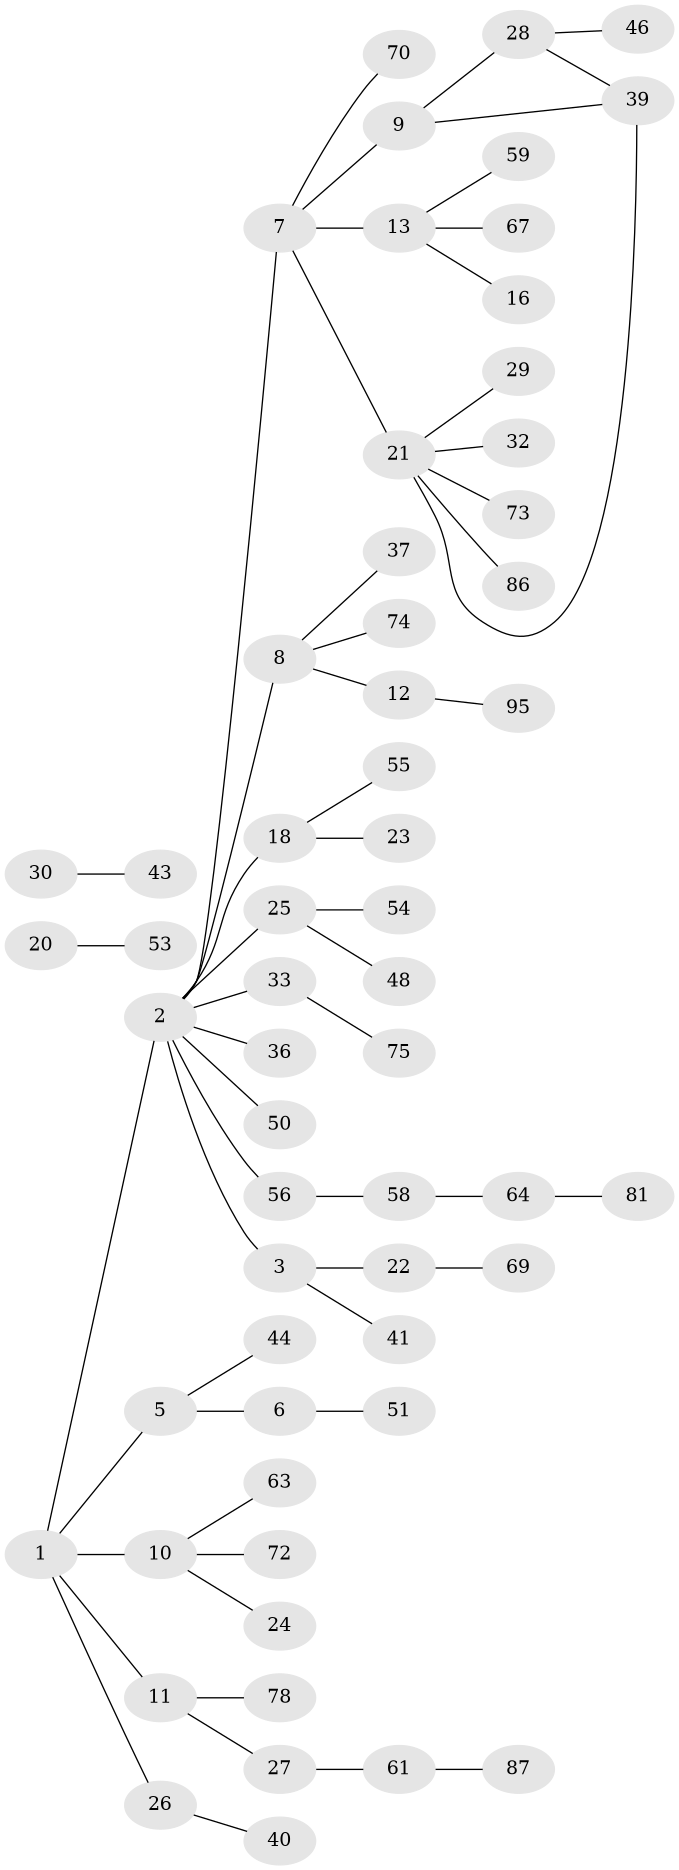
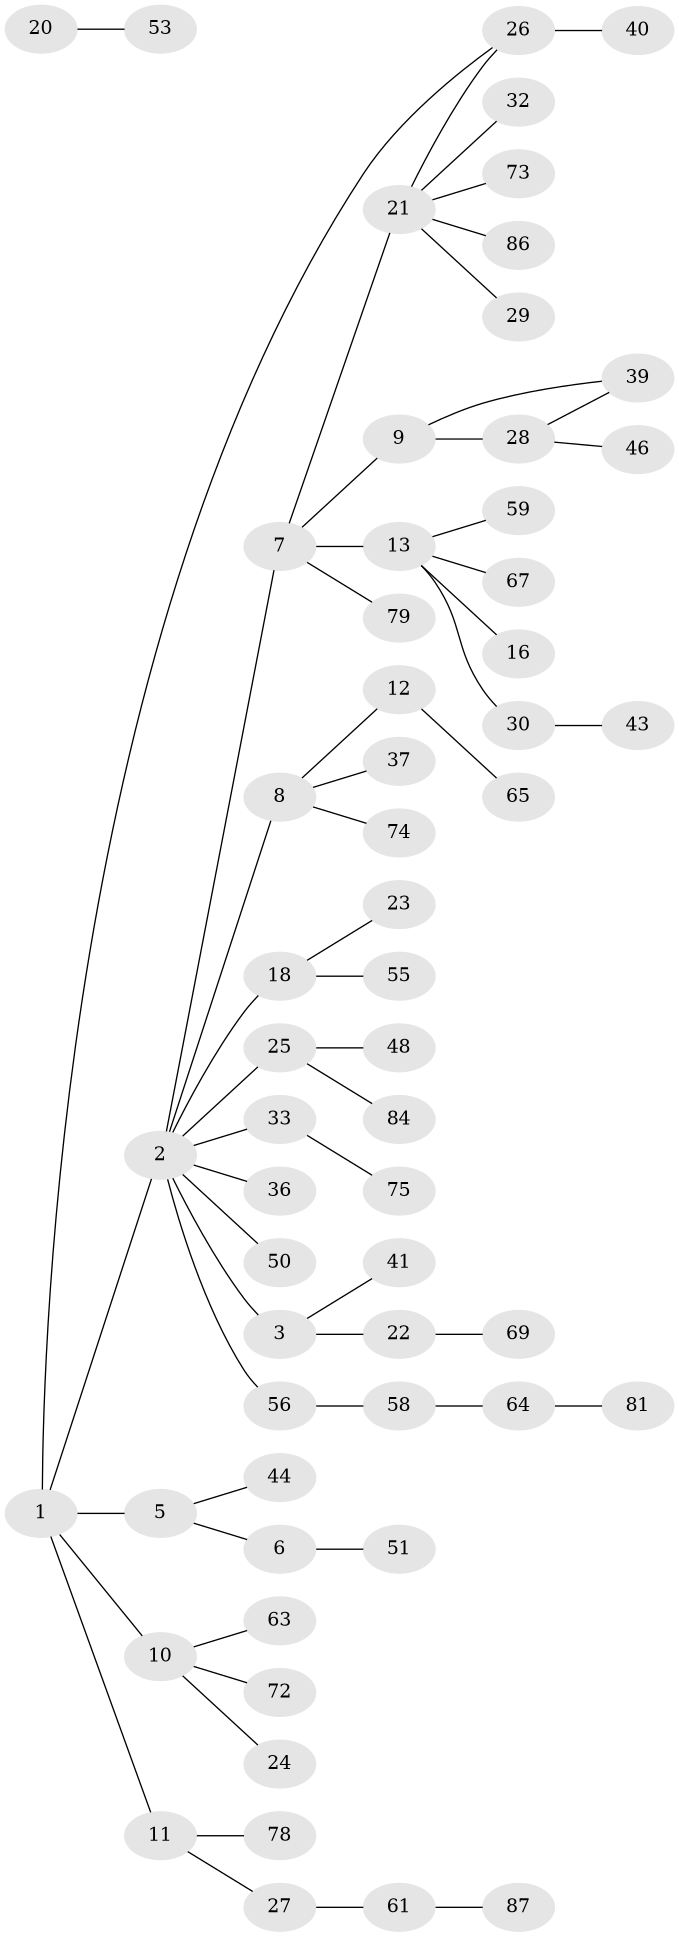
node "70": label "70" -> "79"
edge "39" -- "21": now "26" -- "21"
edge "13" -- "30": added
node "95": label "95" -> "65"
node "54": label "54" -> "84"
